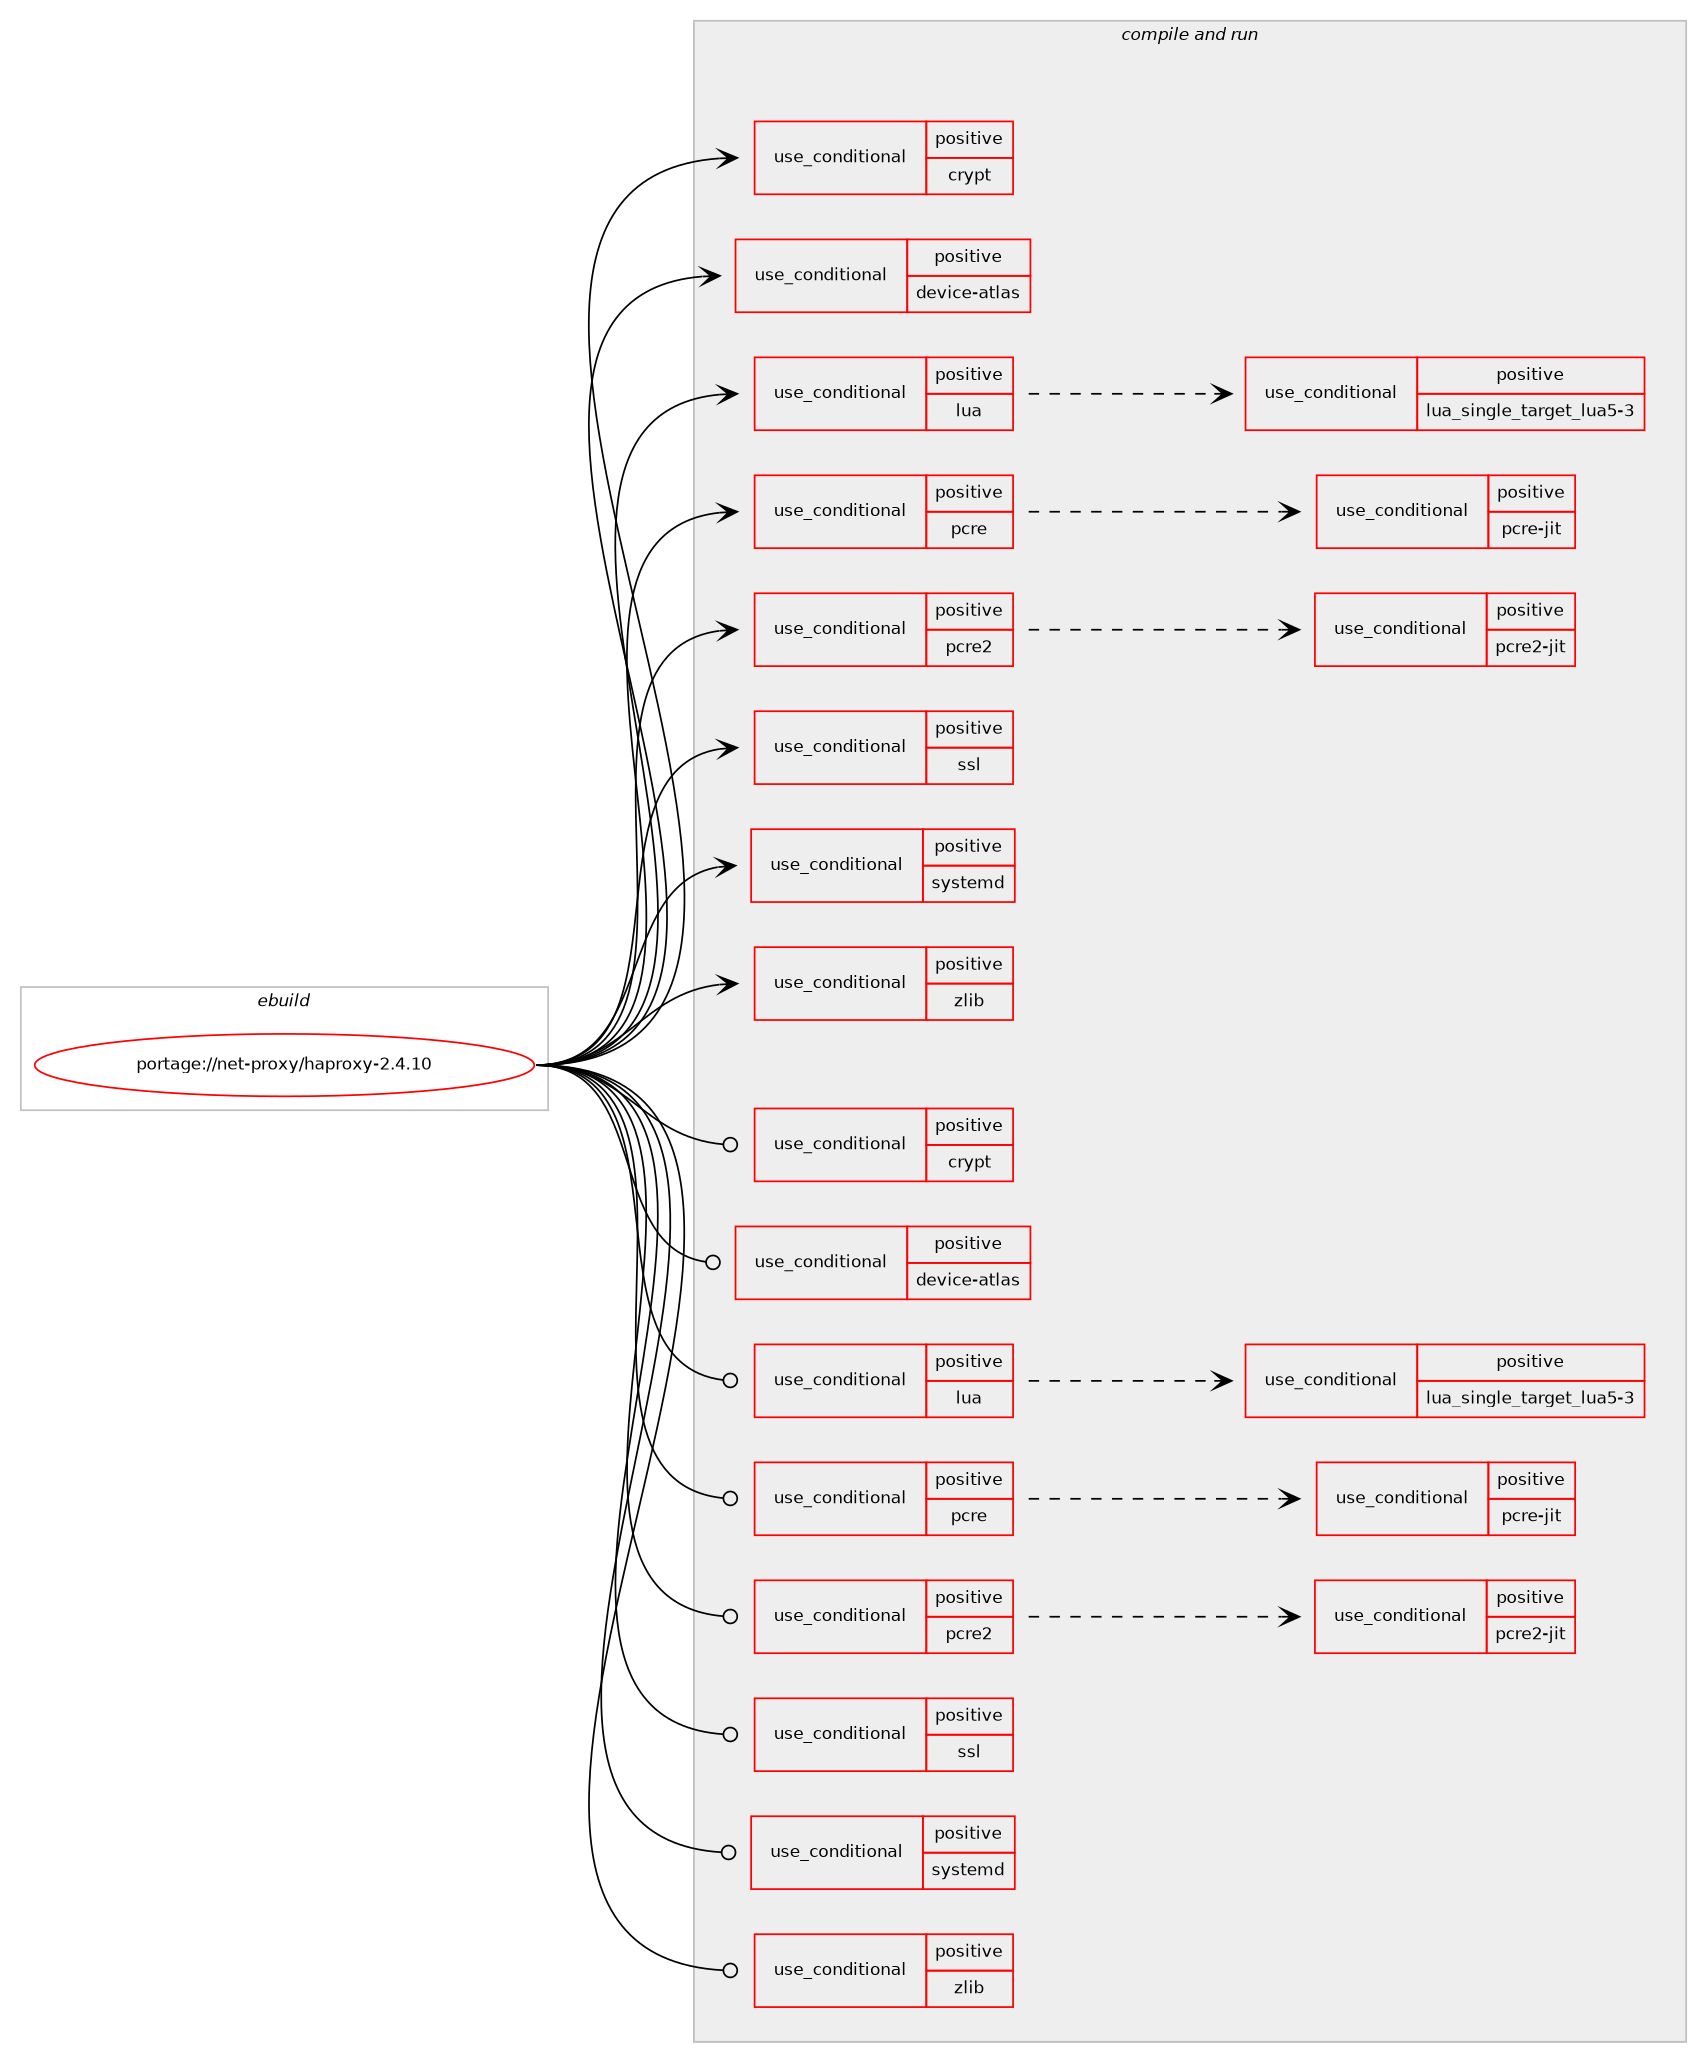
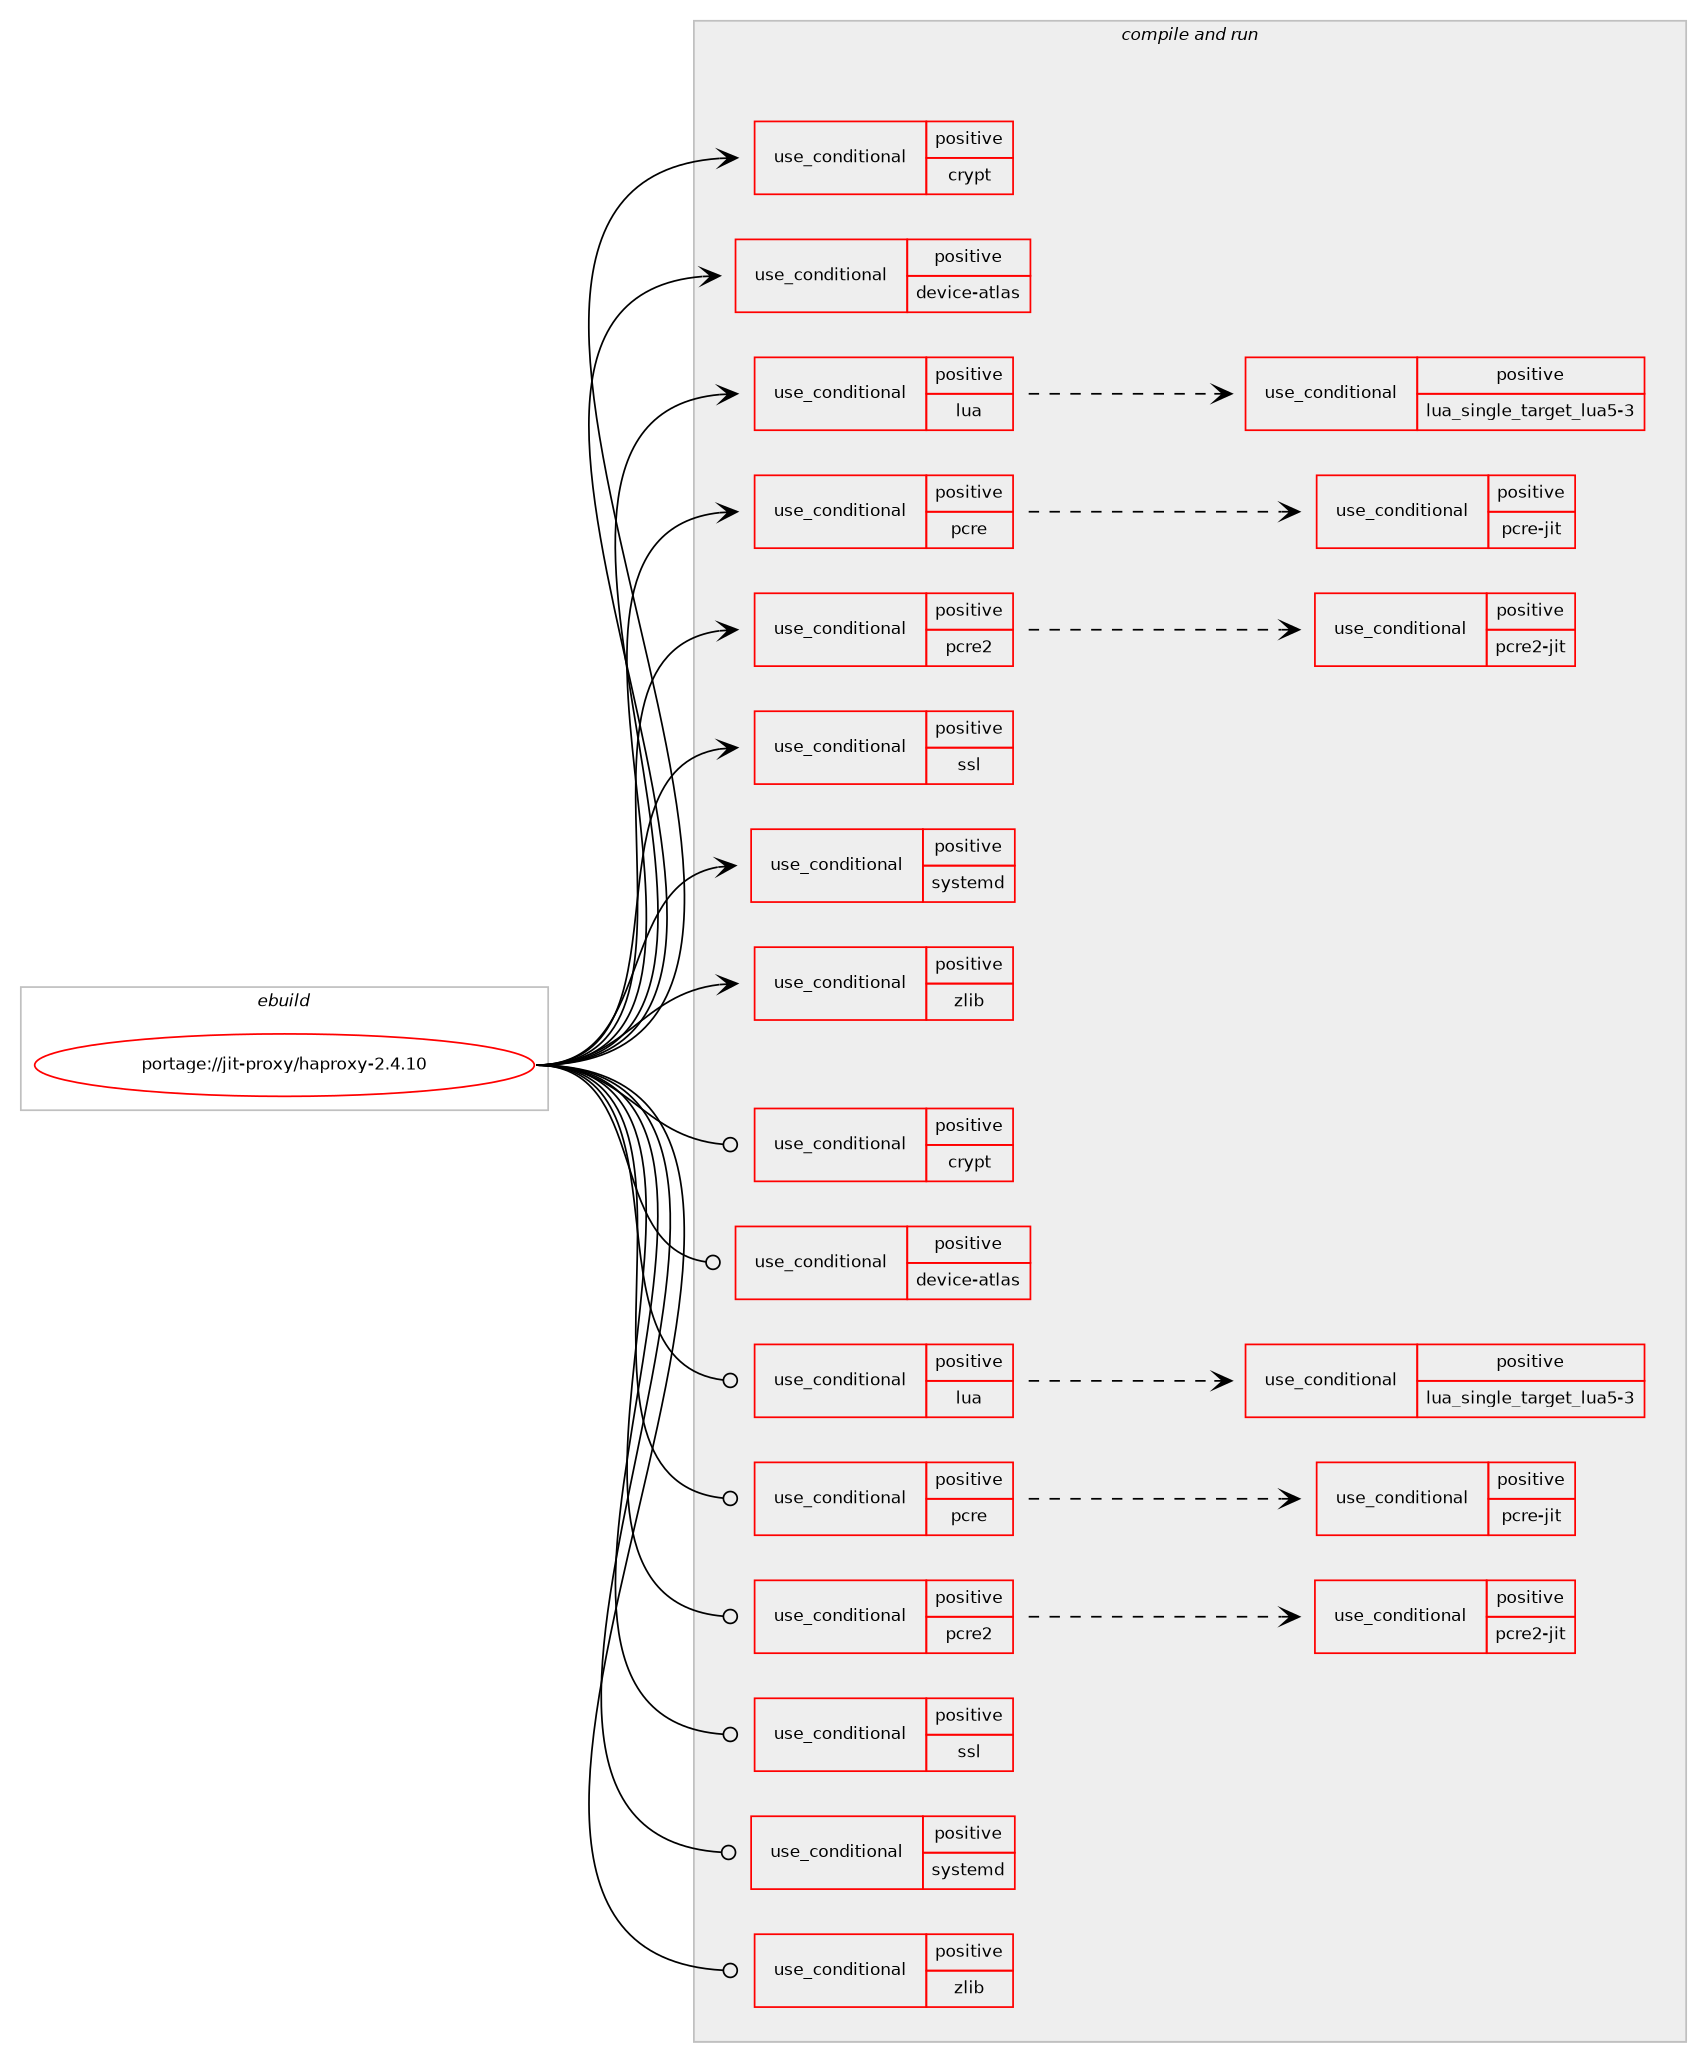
node "portage://net-proxy/haproxy-2.4.10": label "portage://net-proxy/haproxy-2.4.10" -> "portage://jit-proxy/haproxy-2.4.10"
